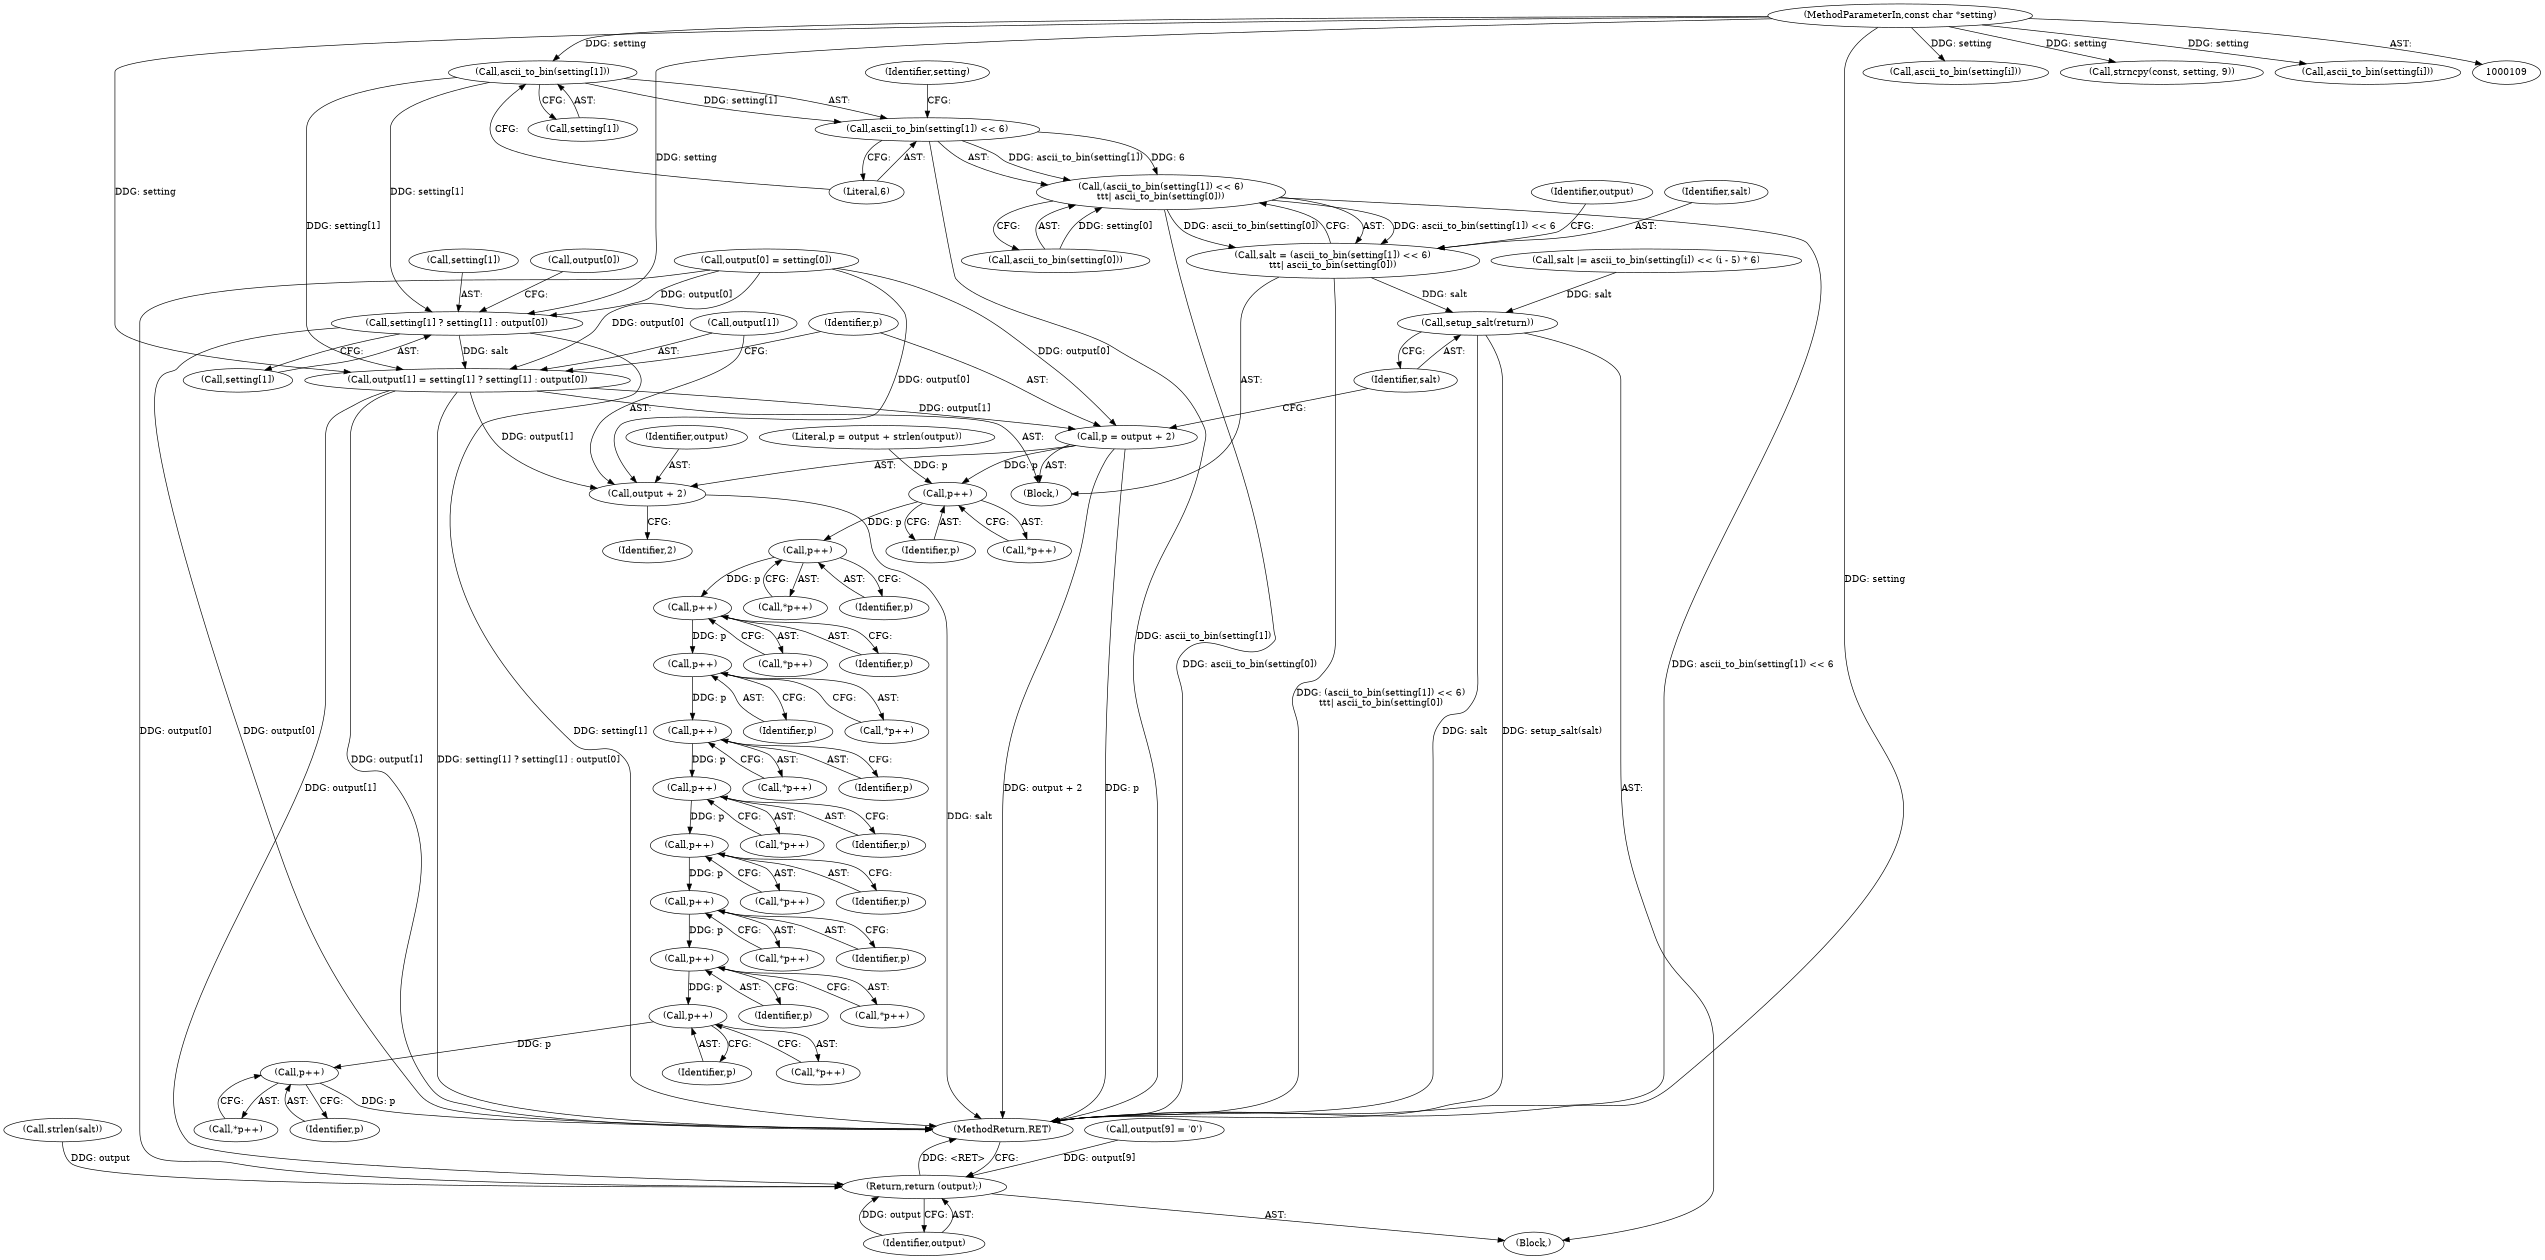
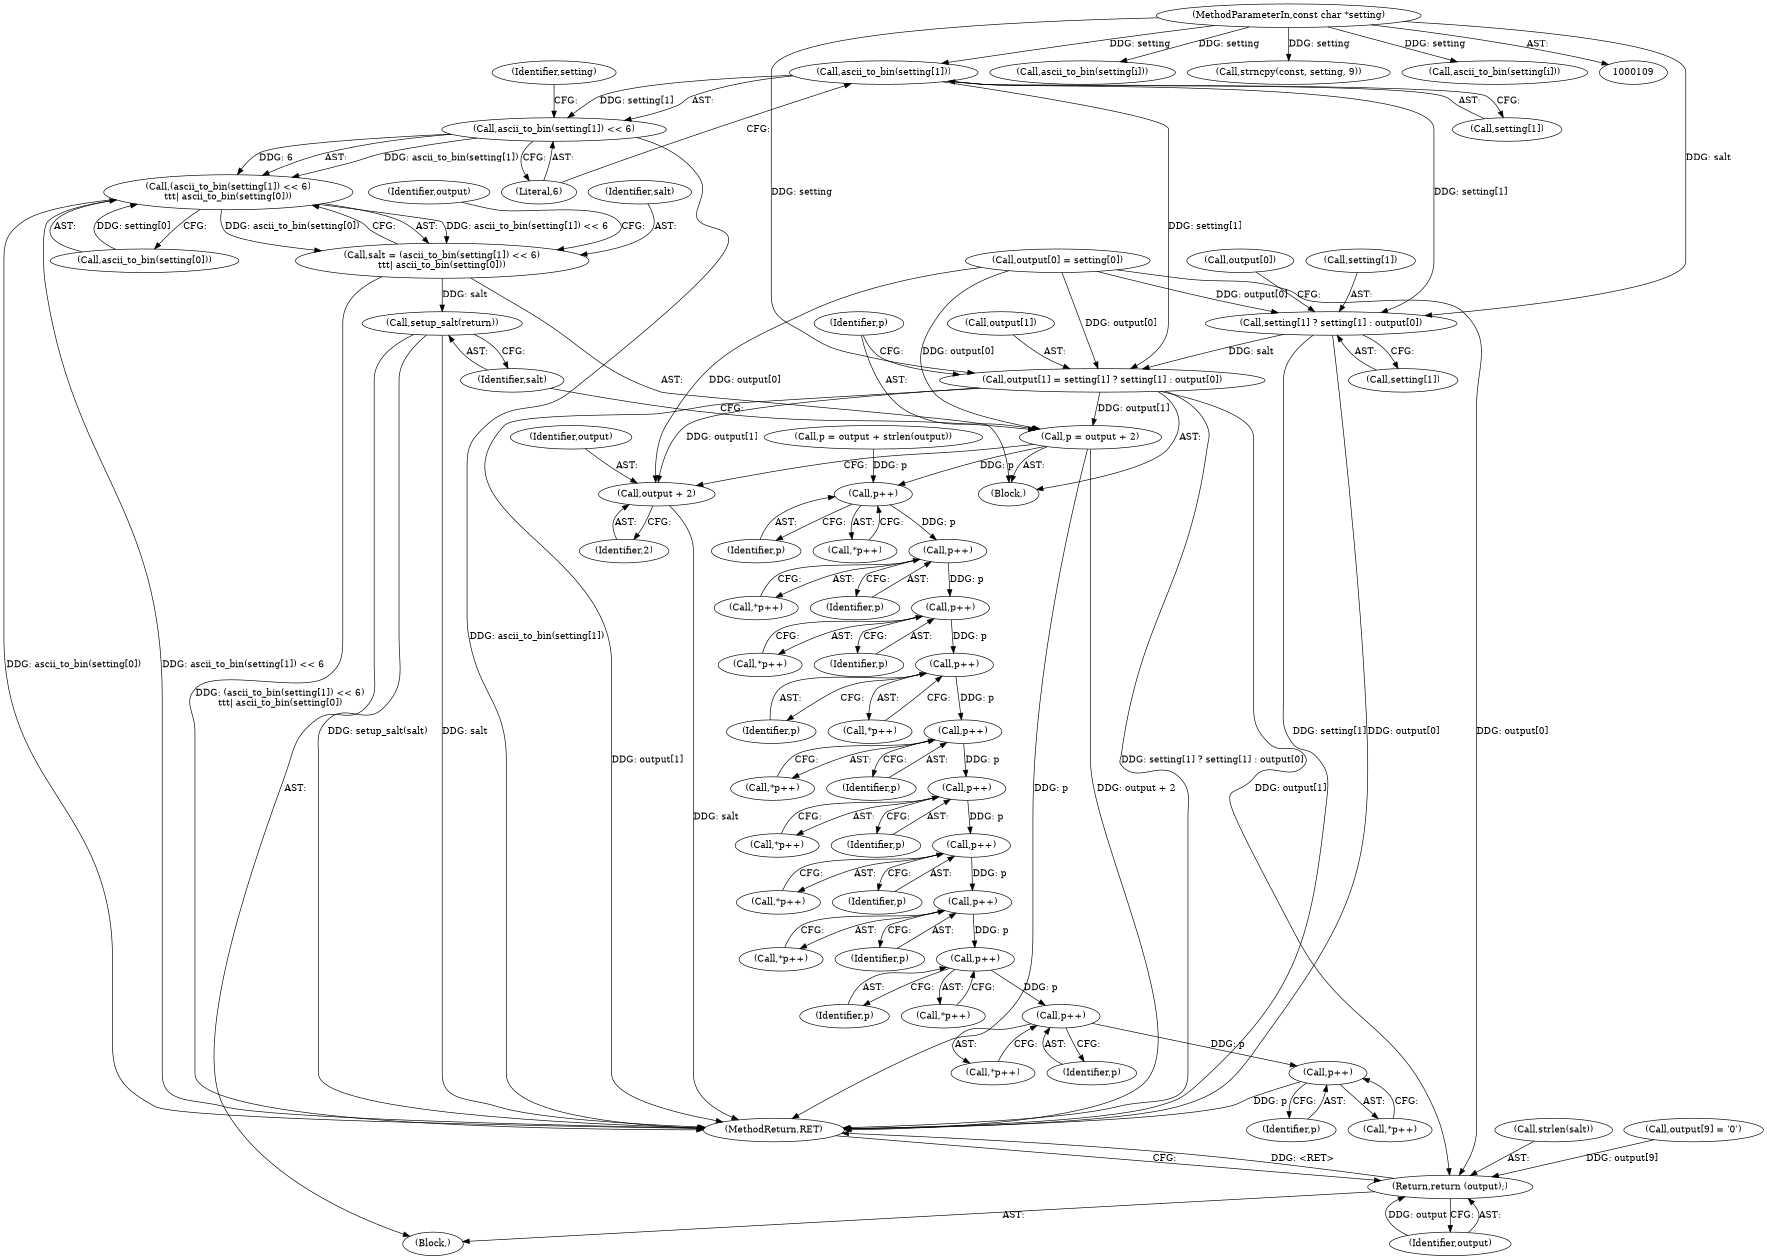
edge "(MethodParameterIn,const char *setting)" -> "(Call,setting[1] ? setting[1] : output[0])": label "DDG: setting" -> "DDG: salt"
node "(Call,salt |= ascii_to_bin(setting[i]) << (i - 5) * 6)": removed
edge "(Call,output[1])" -> "(Call,output + 2)": now "(Identifier,2)" -> "(Call,output + 2)"
node "(Literal,p = output + strlen(output))": label "(Literal,p = output + strlen(output))" -> "(Call,p = output + strlen(output))"
edge "(Call,p = output + 2)" -> "(Call,output + 2)": label "AST: " -> "CFG: "
edge "(MethodParameterIn,const char *setting)" -> "(MethodReturn,RET)": removed, label "DDG: setting"
edge "(Call,strlen(salt))" -> "(Return,return (output);)": label "DDG: output" -> "AST: "
